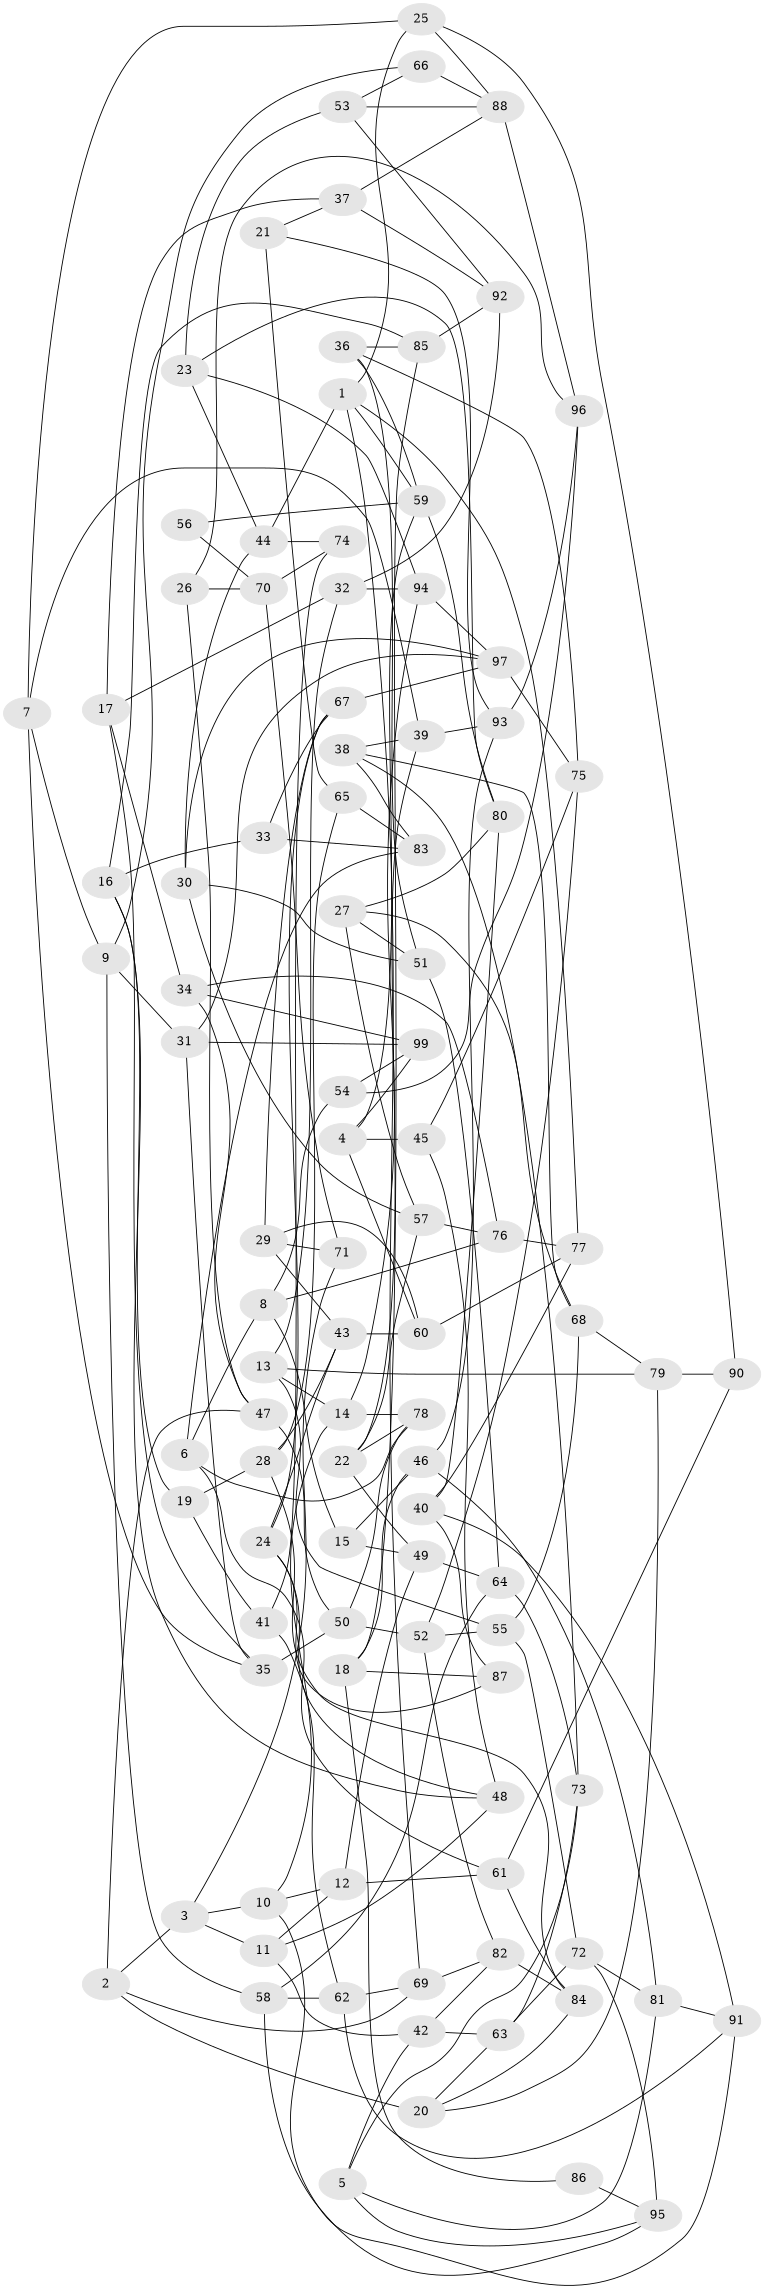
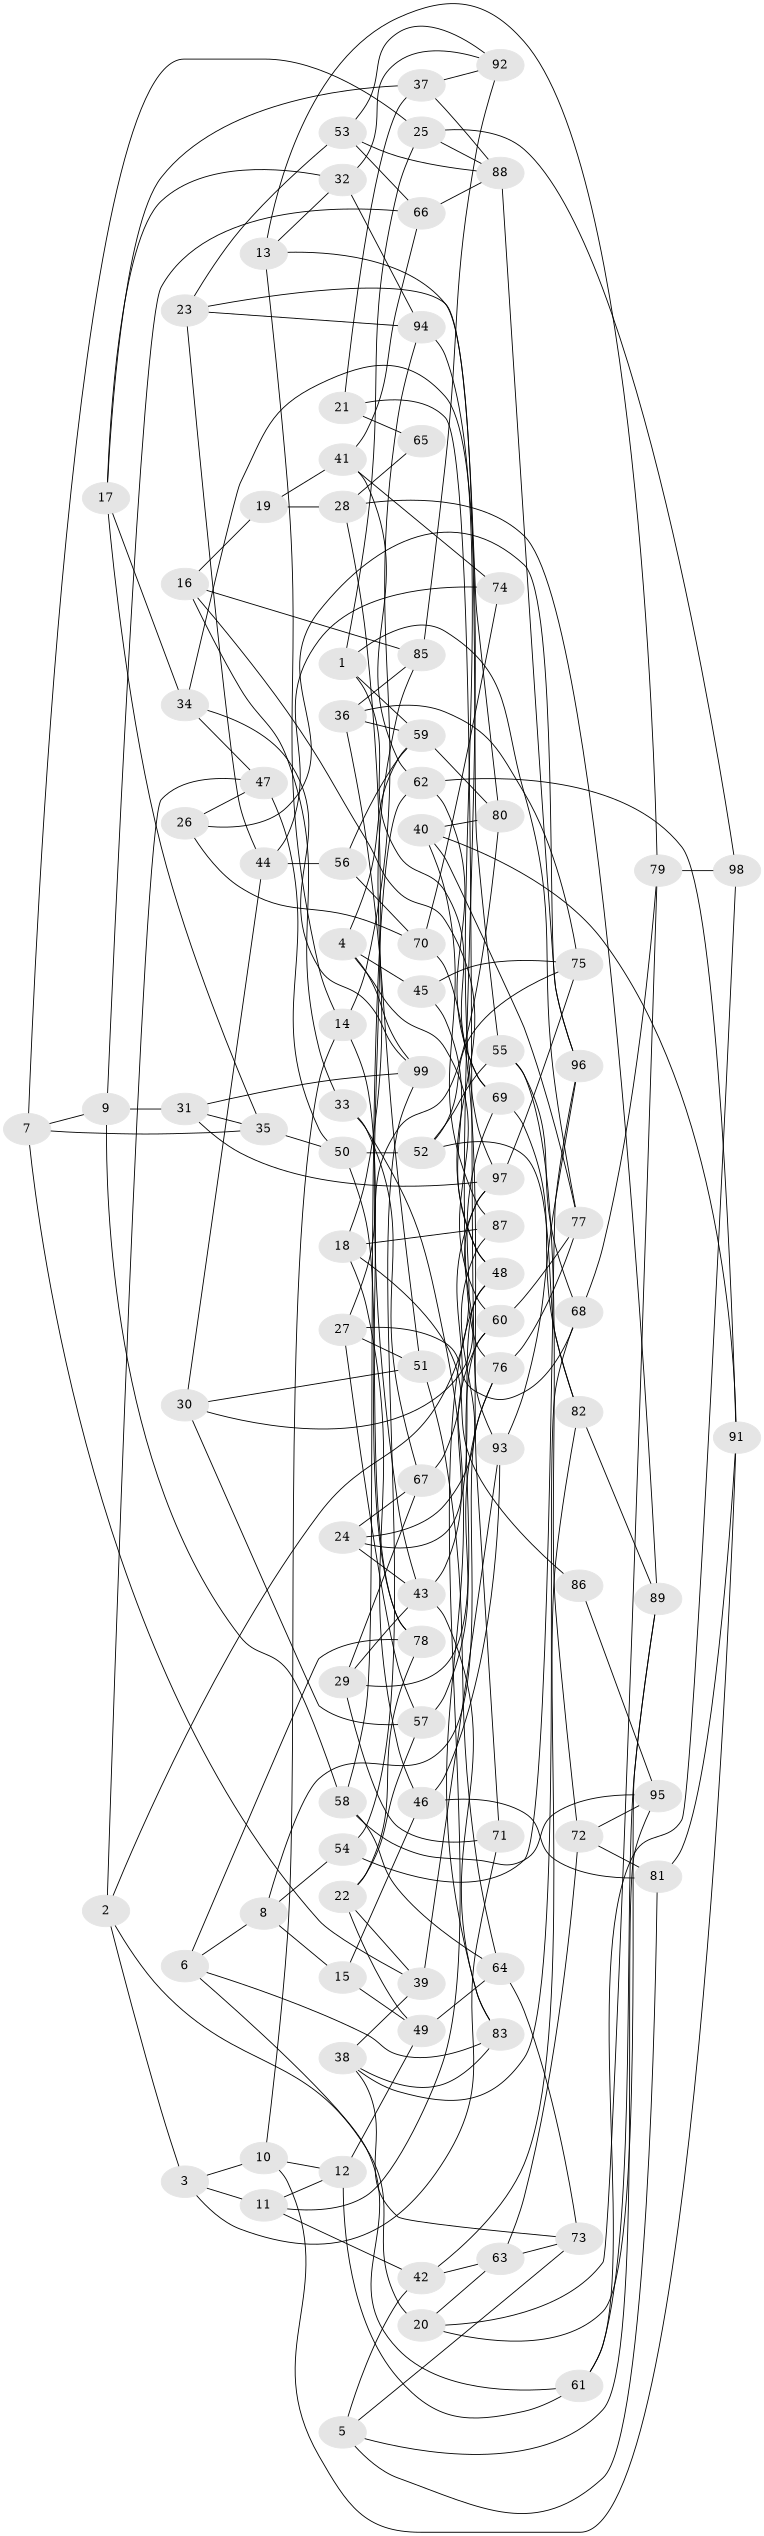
edge "66" -- "41": added
edge "1" -- "44": now "56" -- "44"
edge "65" -- "83": now "43" -- "83"
node "90": label "90" -> "98"
node "84": label "84" -> "89"
